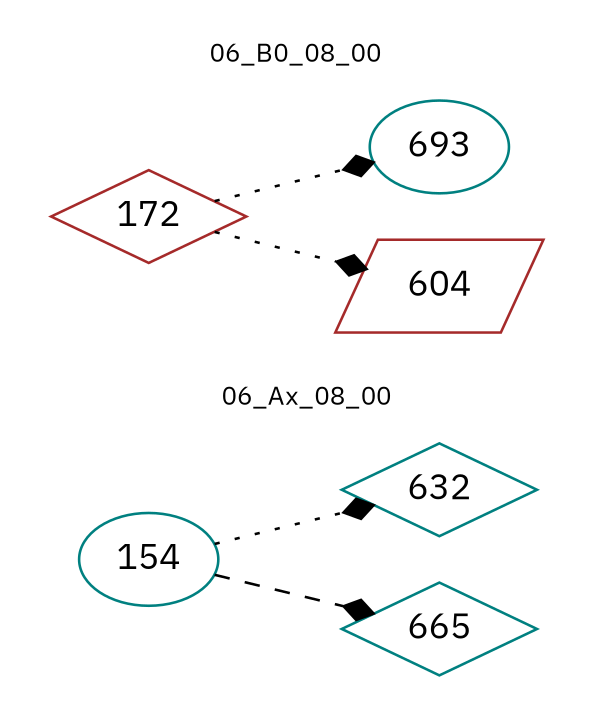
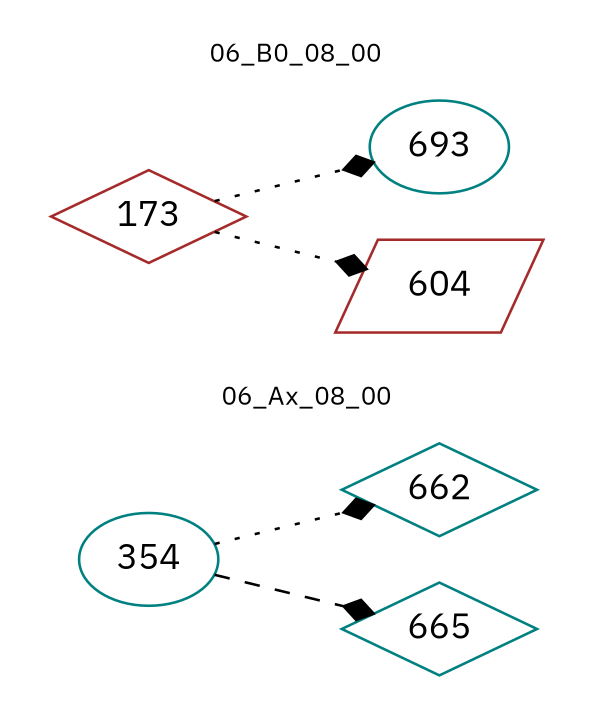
node "172": label "172" -> "173"
node "632": label "632" -> "662"
node "154": label "154" -> "354"
